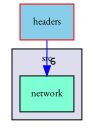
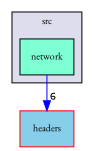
edge "headers" -> "network": reversed
